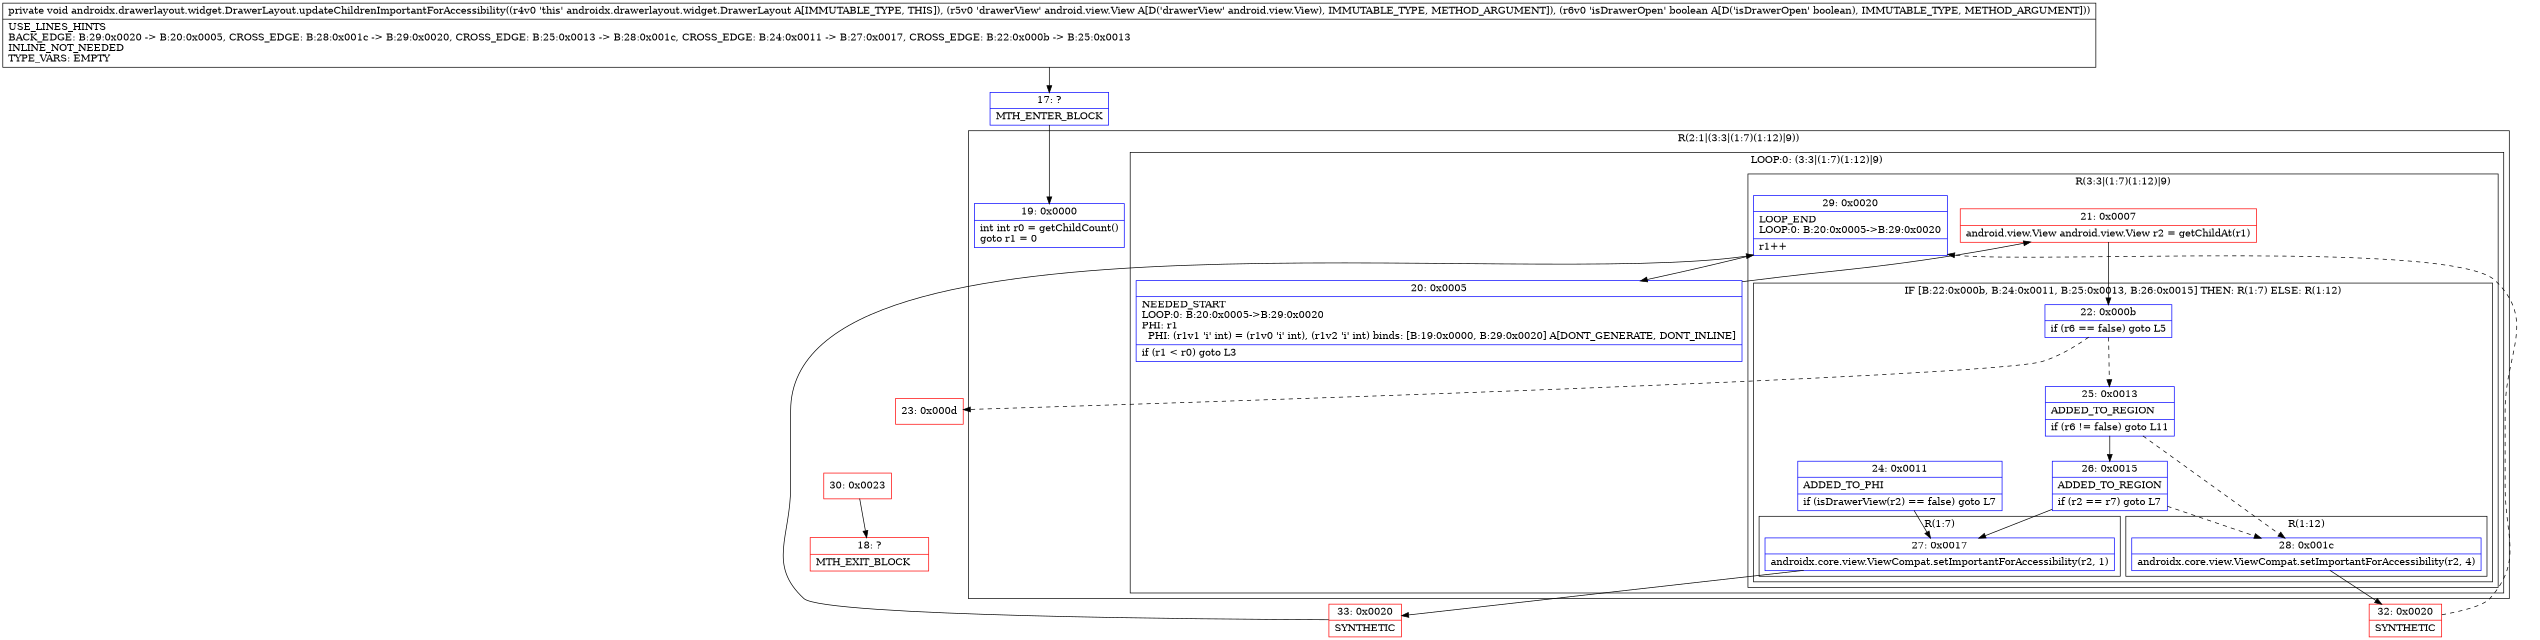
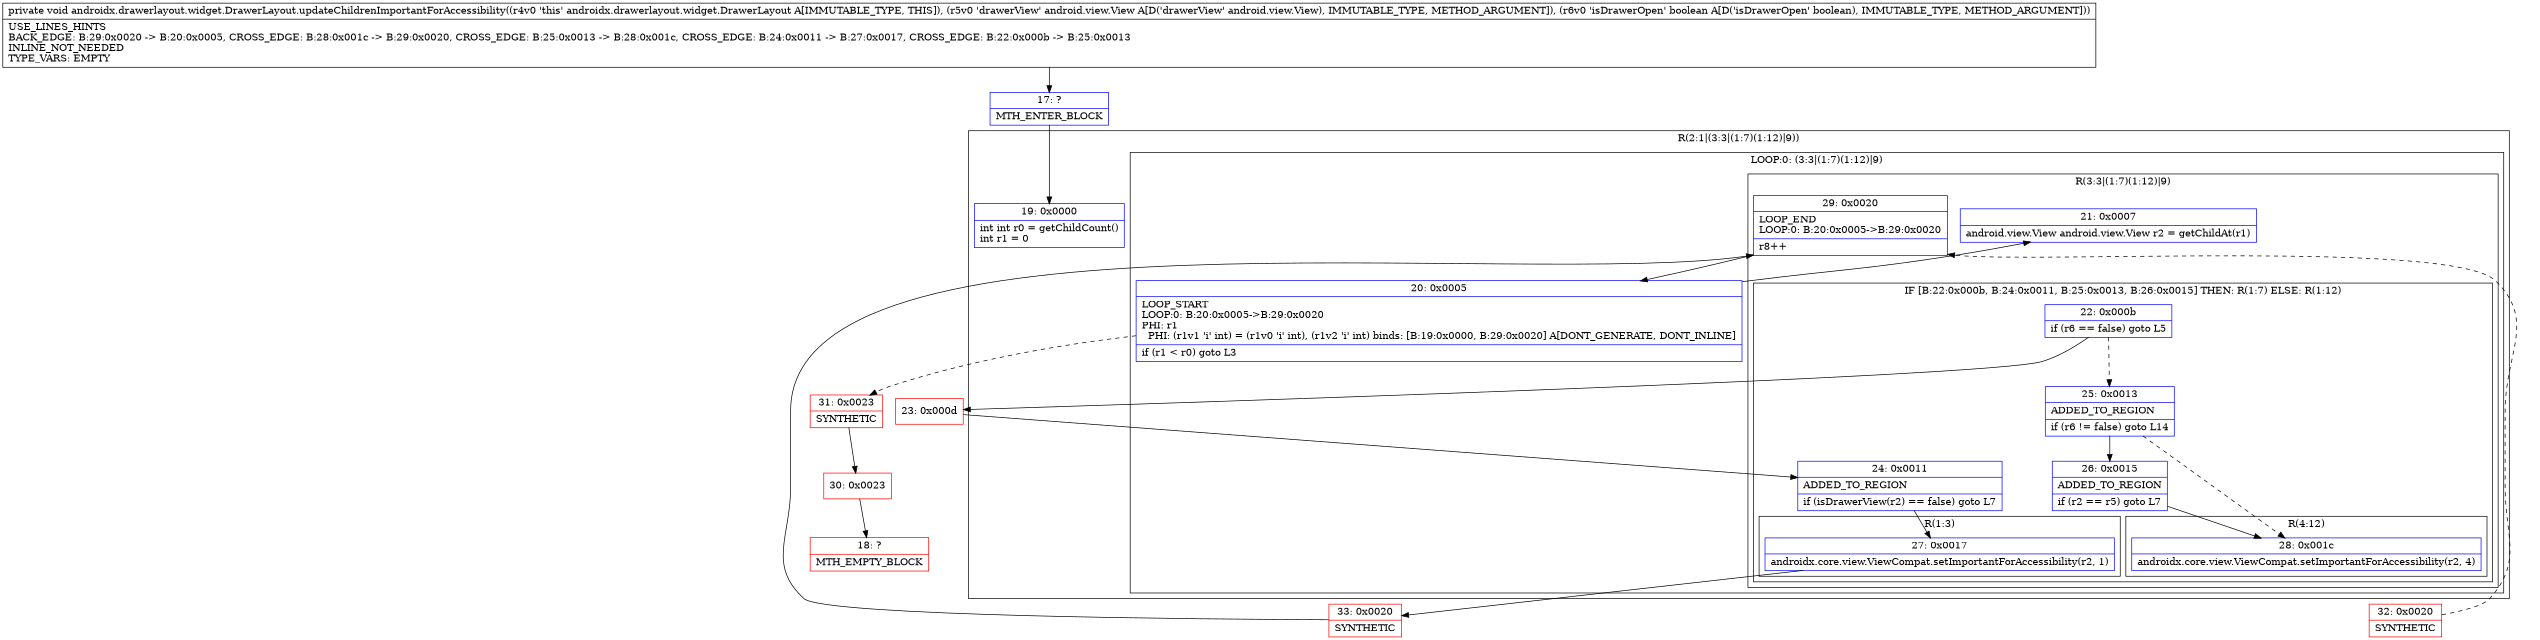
node "21: 0x0007": color red -> blue
node "19: 0x0000": text "goto r1 = 0" -> "int r1 = 0"
node "29: 0x0020": text "r1++" -> "r8++"
edge "21: 0x0007" -> "22: 0x000b": removed
node "20: 0x0005": text "NEEDED_START" -> "LOOP_START"
edge "22: 0x000b" -> "23: 0x000d": style dashed -> solid
node "31: 0x0023": added
node "25: 0x0013": text "if (r6 != false) goto L11" -> "if (r6 != false) goto L14"
edge "23: 0x000d" -> "24: 0x0011": added
node "24: 0x0011": text "ADDED_TO_PHI" -> "ADDED_TO_REGION"
node "26: 0x0015": text "if (r2 == r7) goto L7" -> "if (r2 == r5) goto L7"
edge "26: 0x0015" -> "28: 0x001c": style dashed -> solid
edge "26: 0x0015" -> "27: 0x0017": removed
cluster "R(1:7)": label "R(1:7)" -> "R(1:3)"
cluster "R(1:12)": label "R(1:12)" -> "R(4:12)"
node "18: ?": text "MTH_EXIT_BLOCK" -> "MTH_EMPTY_BLOCK"
edge "28: 0x001c" -> "32: 0x0020": removed
